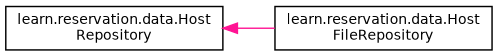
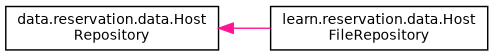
node "learn.reservation.data.Host Repository": label "learn.reservation.data.Host Repository" -> "data.reservation.data.Host Repository"
